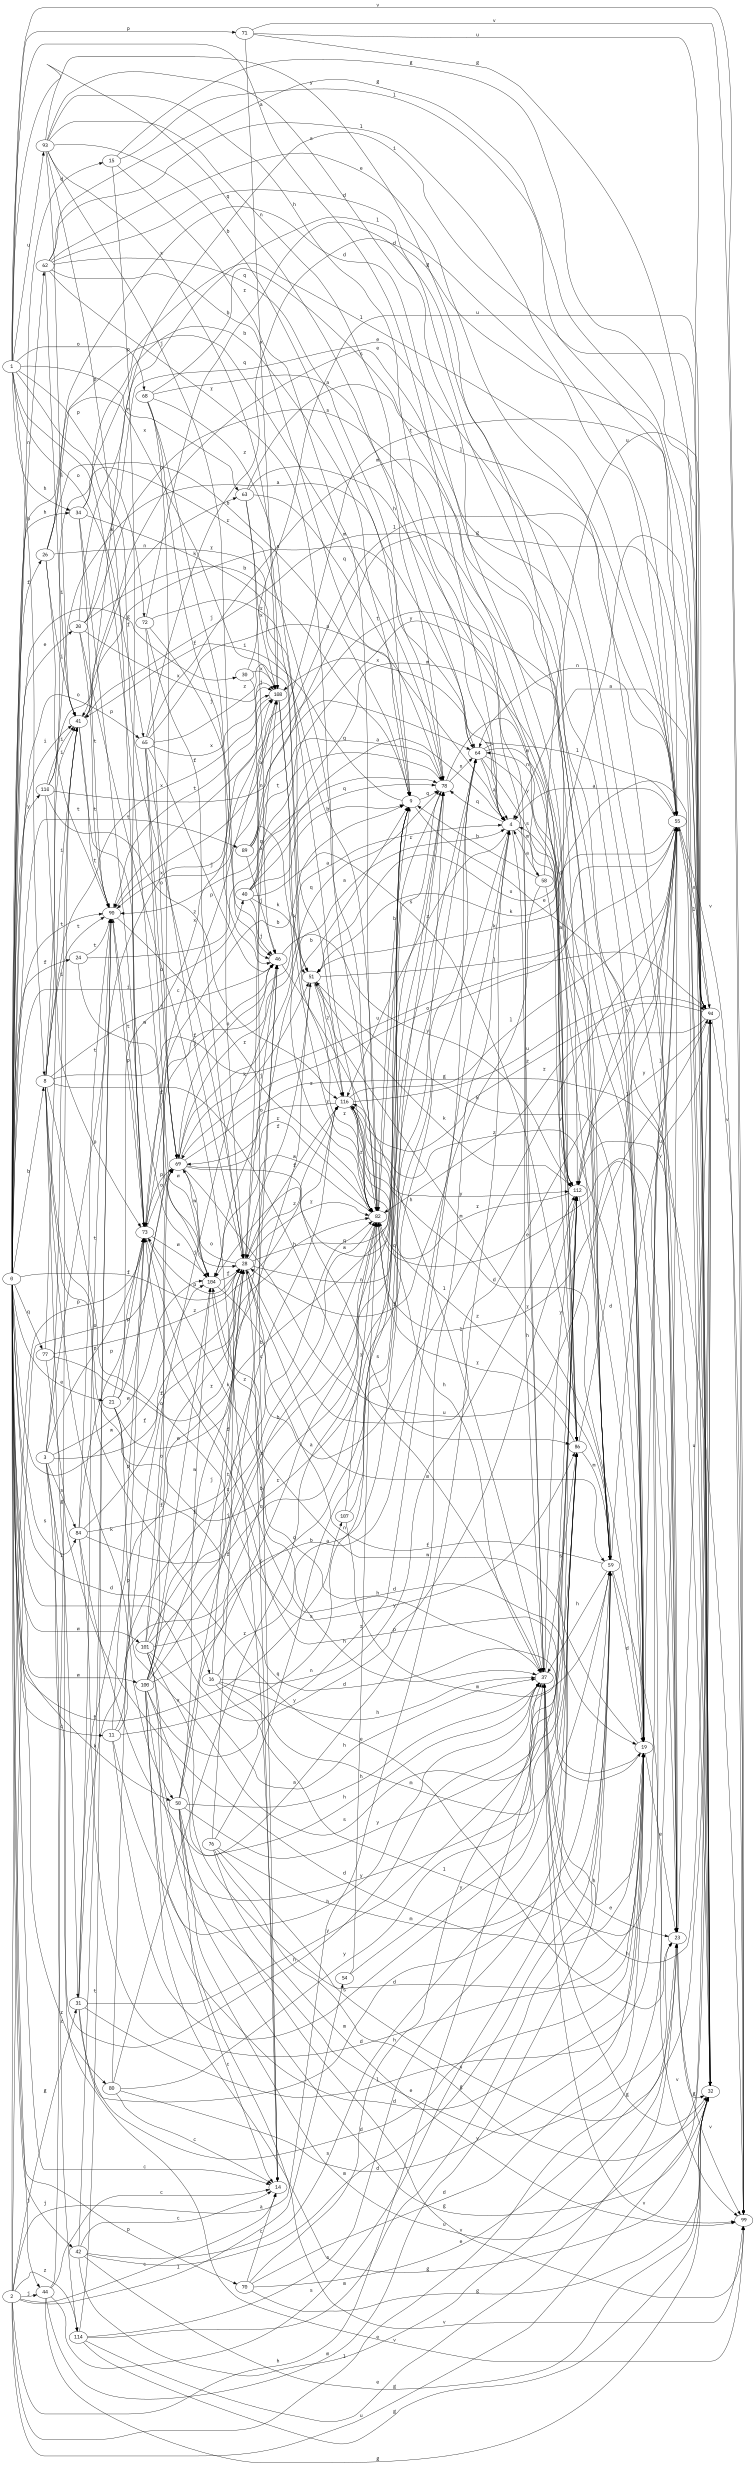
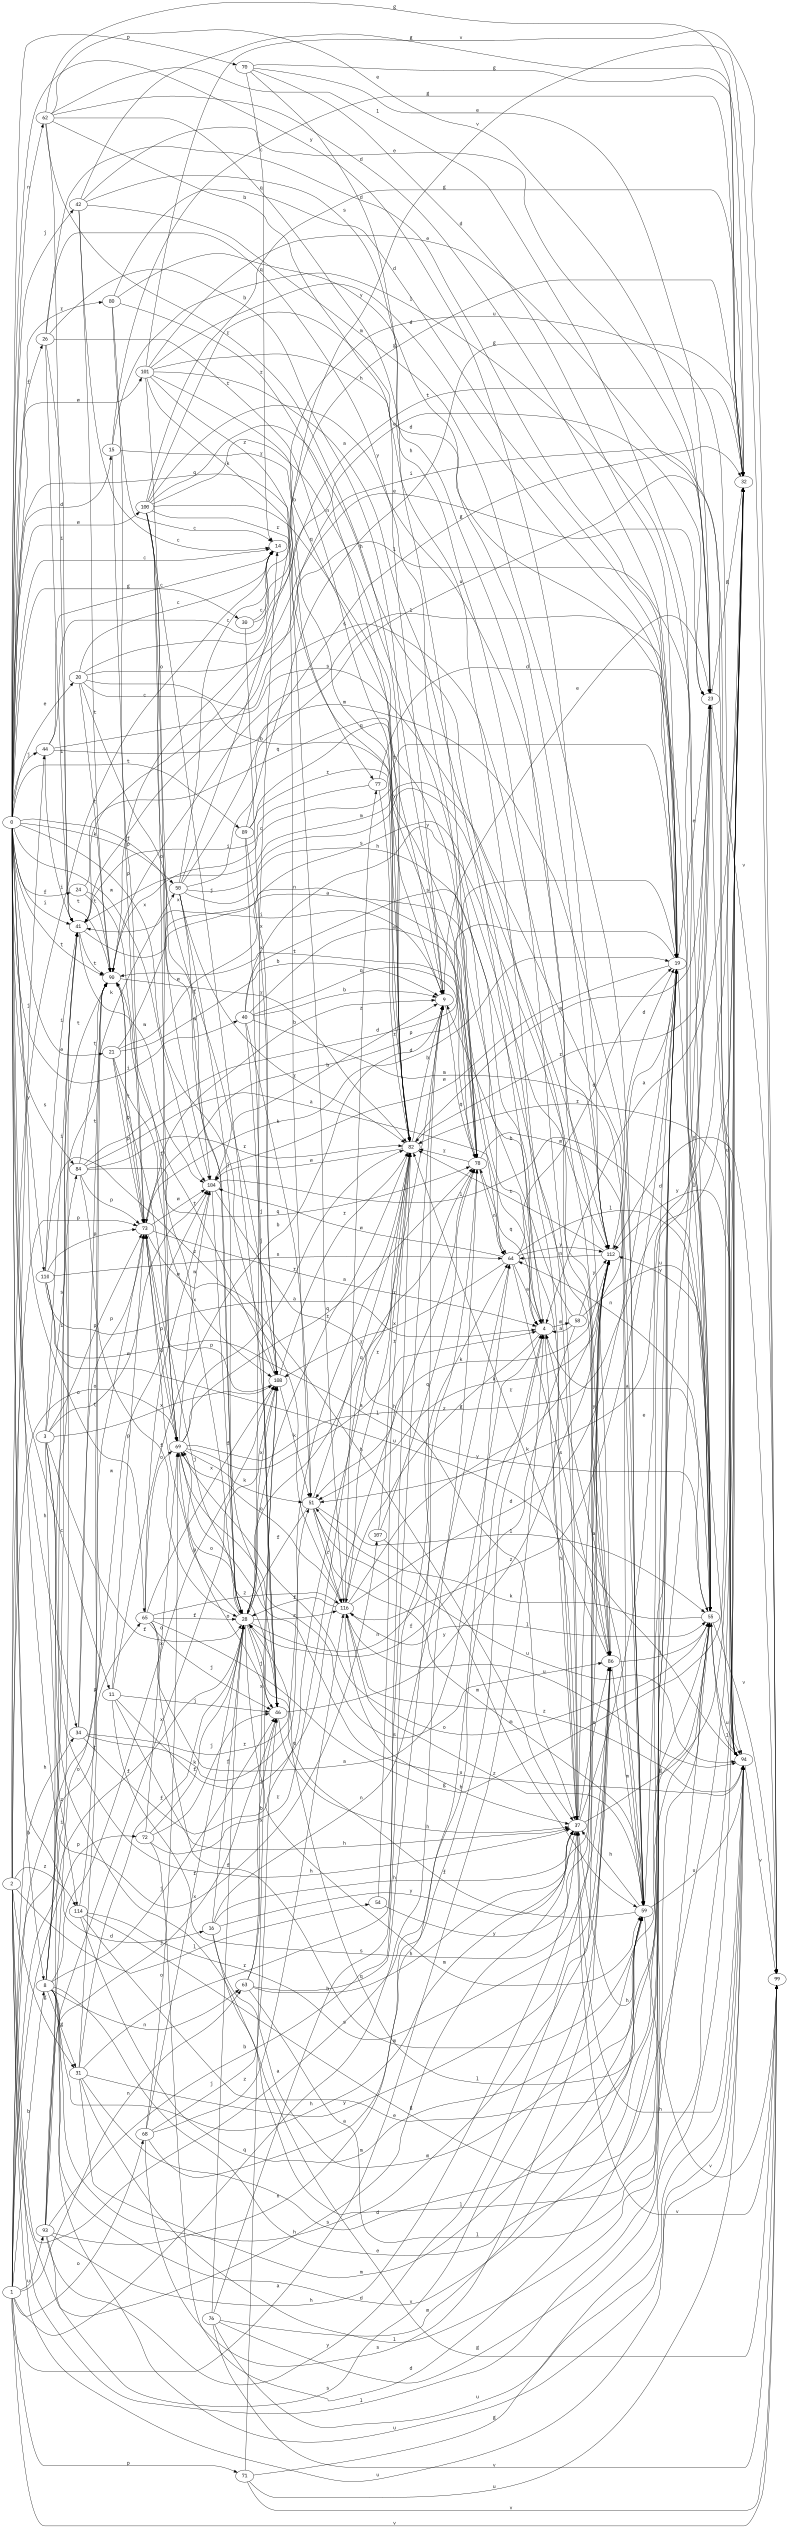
edge "77" -> "116": reversed
edge "110" -> "94": added, label "u"
